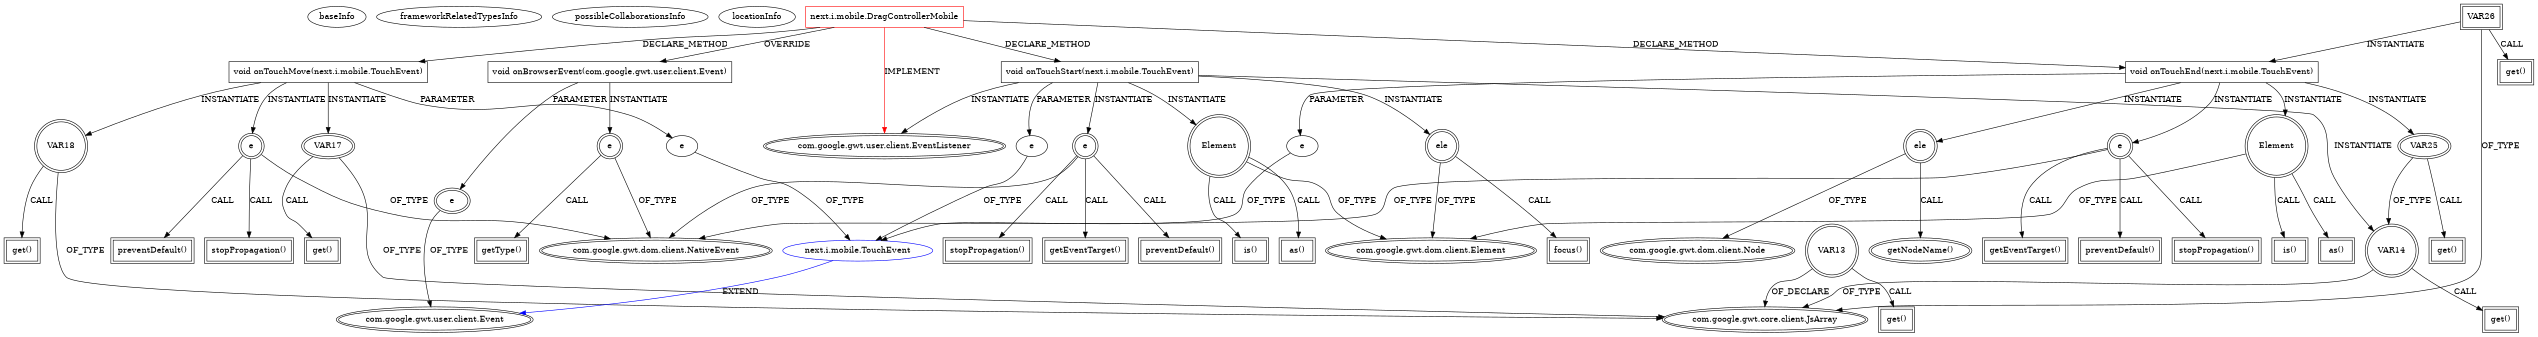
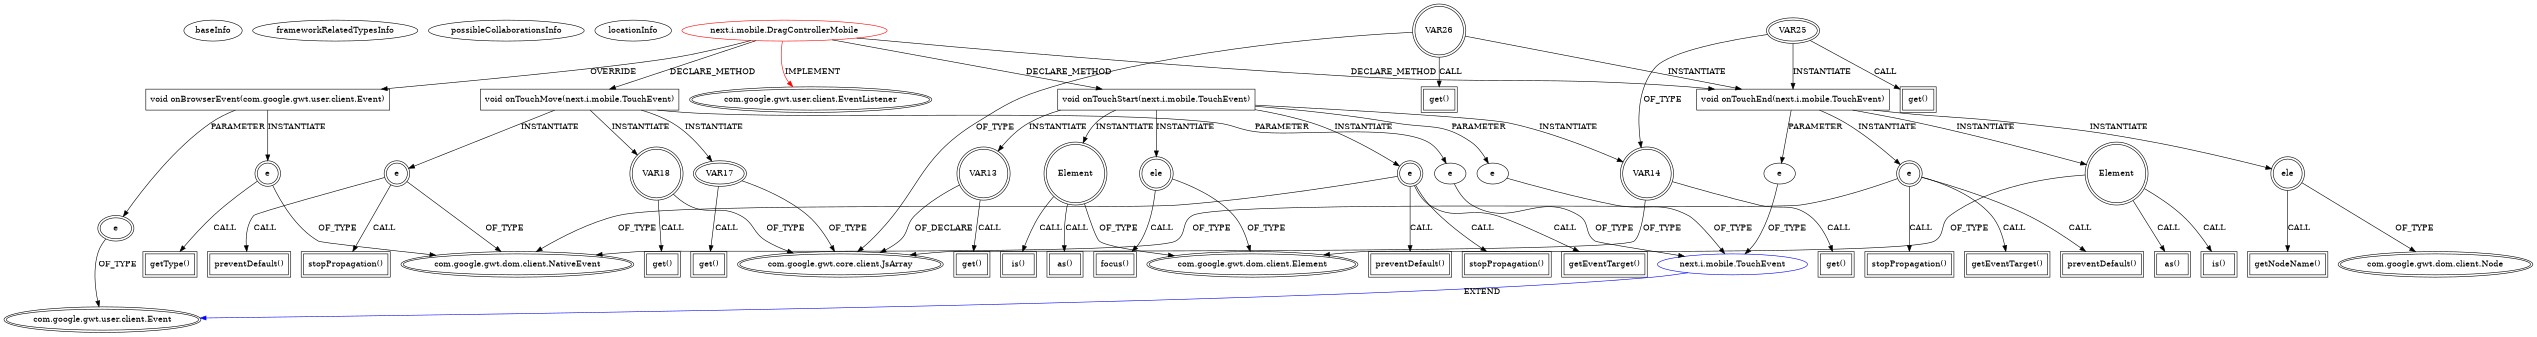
node "next.i.mobile.DragControllerMobile": shape box -> ellipse
node "VAR26": shape box -> circle
edge "void onTouchStart(next.i.mobile.TouchEvent)" -> "com.google.gwt.user.client.EventListener": now "void onTouchStart(next.i.mobile.TouchEvent)" -> "VAR13"
edge "void onTouchEnd(next.i.mobile.TouchEvent)" -> "VAR25": reversed
node "getNodeName()": shape ellipse -> box
